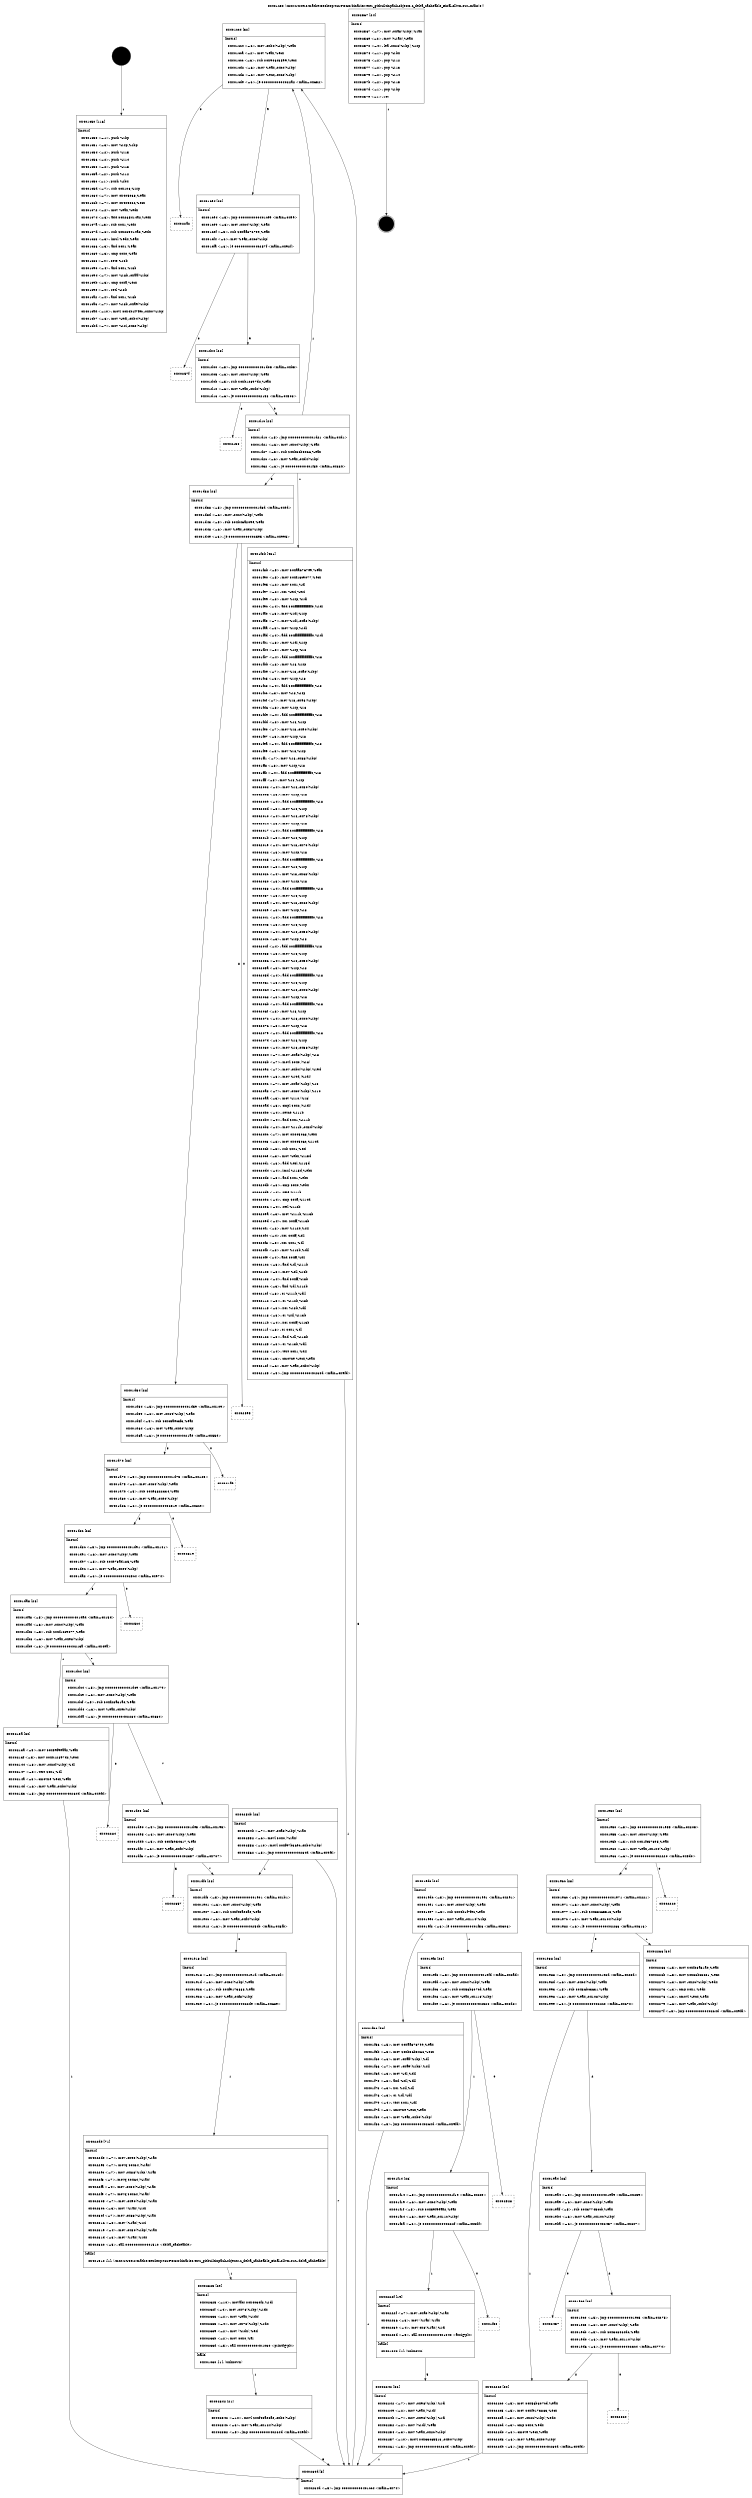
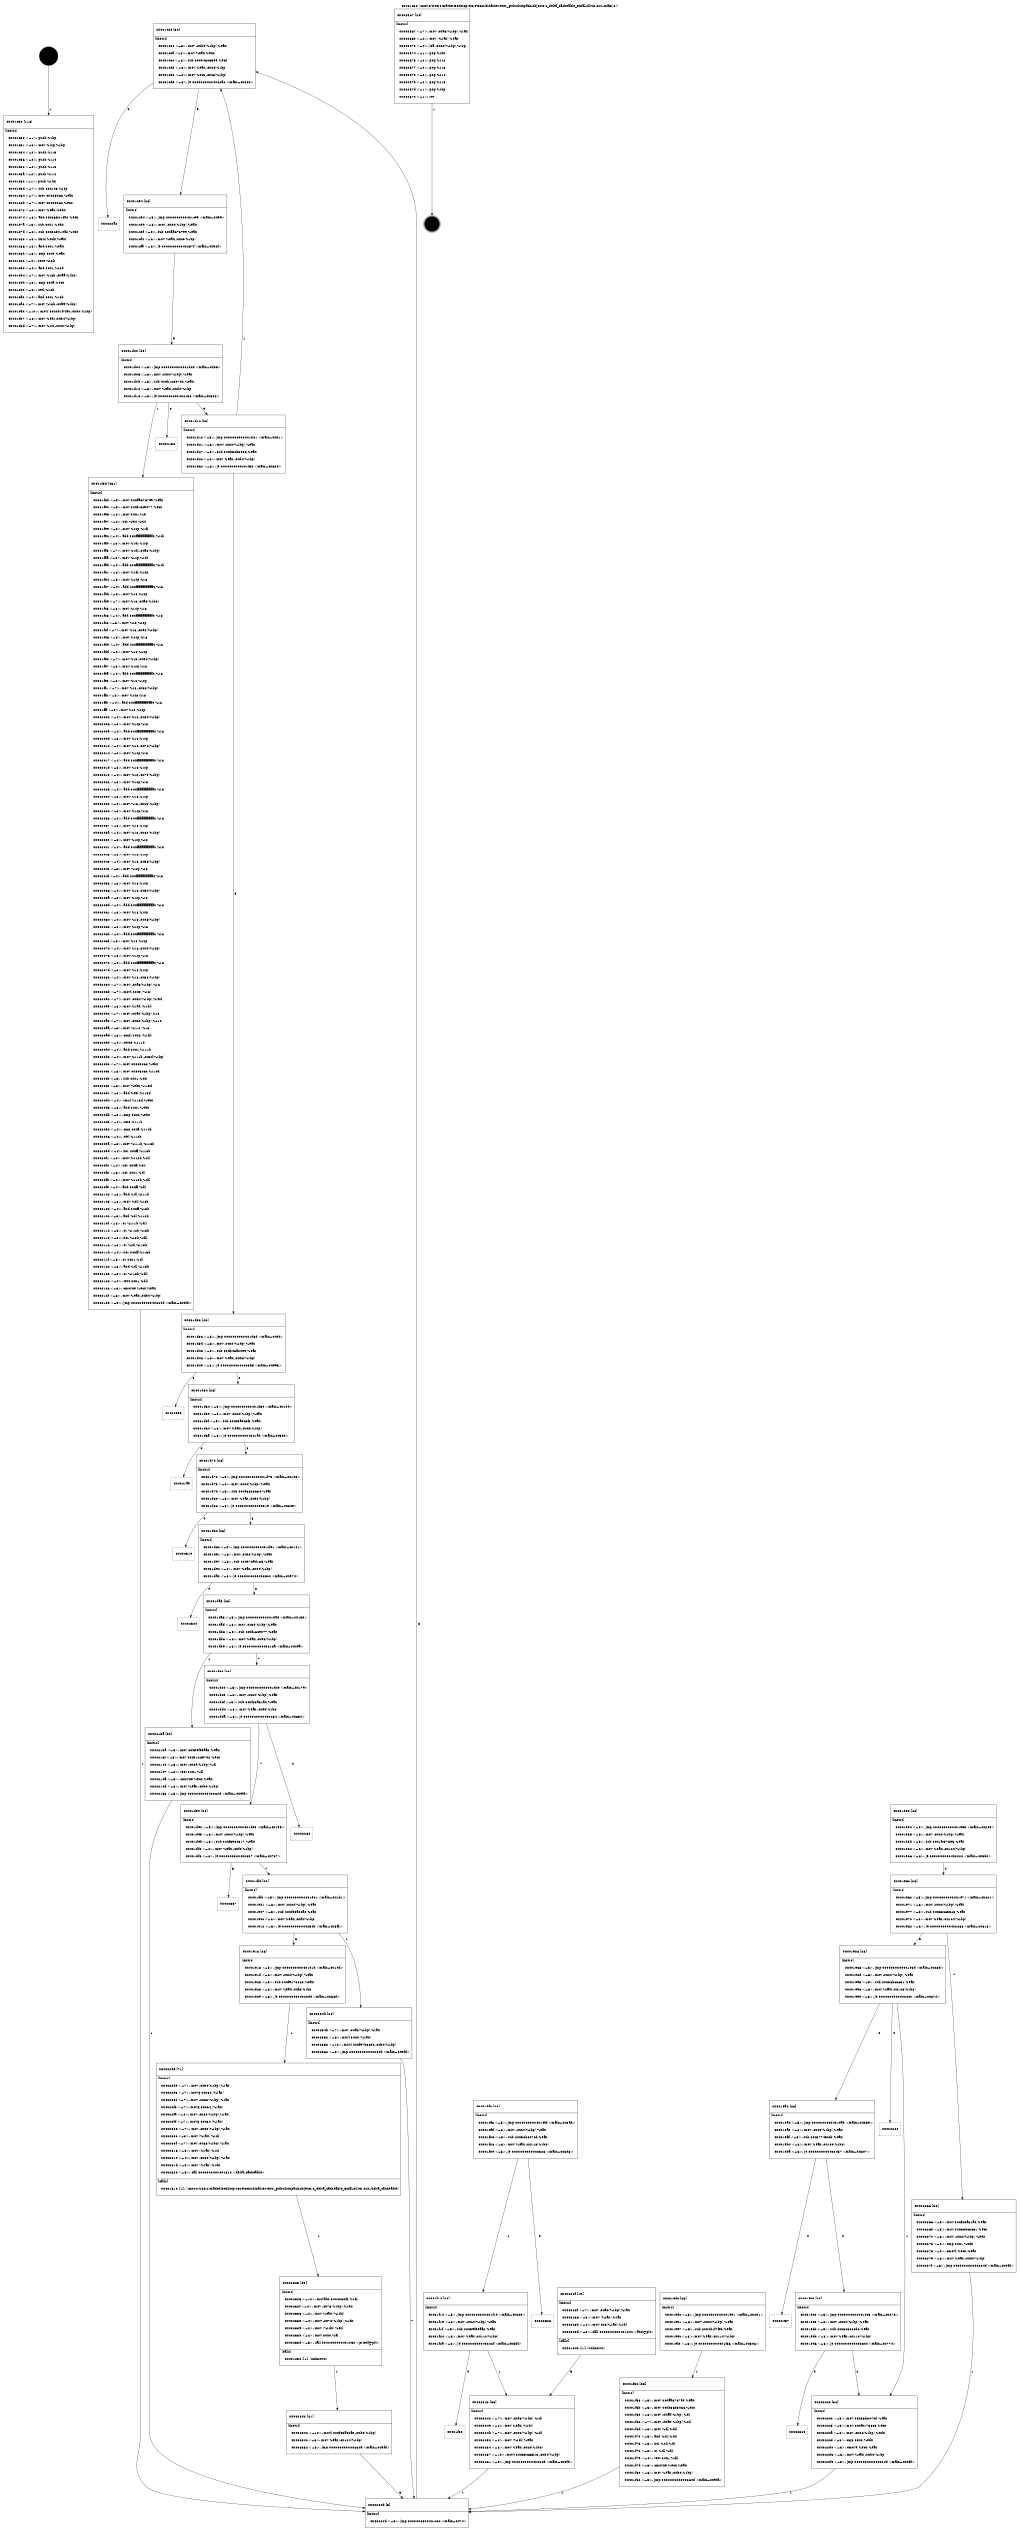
node "0x40257f": removed
edge "0x401d1c [28]" -> "0x401f8b [431]": now "0x401d00 [28]" -> "0x401f8b [431]"
edge "0x40254b [28]" -> "0x401dfc [28]": reversed
edge "0x401e50 [28]" -> "0x402220": now "0x401e88 [28]" -> "0x402220"
edge "0x401edc [28]" -> "0x401ef8 [28]": removed, label "1"
edge "0x401f14 [28]" -> "0x40222f [19]": now "0x401f14 [28]" -> "0x402242 [36]"
edge "0x402266 [30]" -> "0x40264d [5]": added, label "1"
